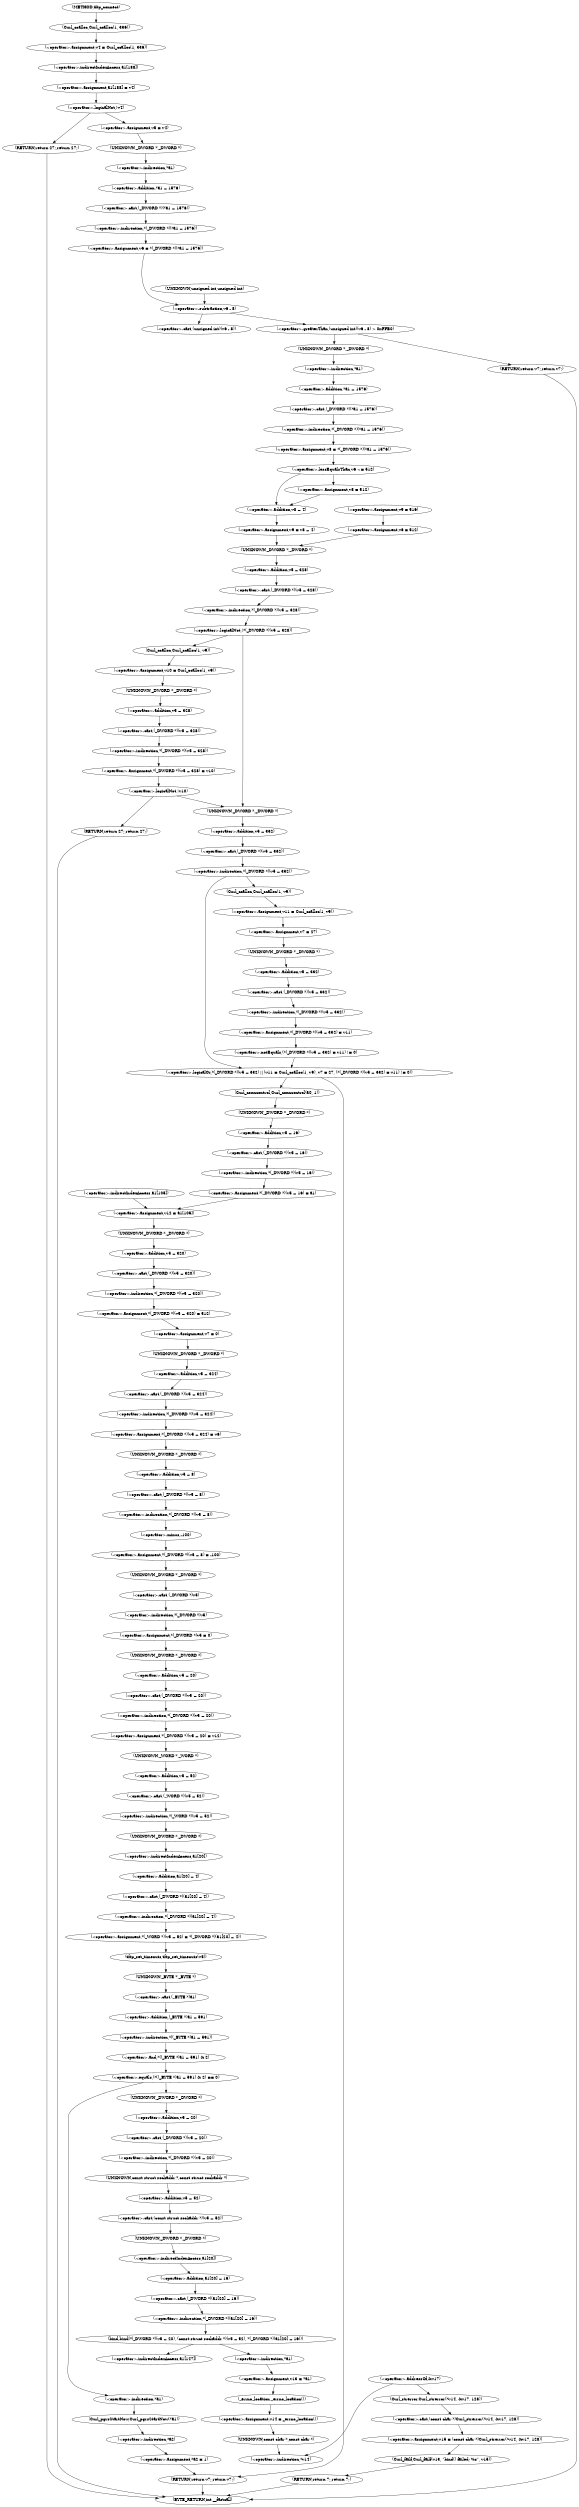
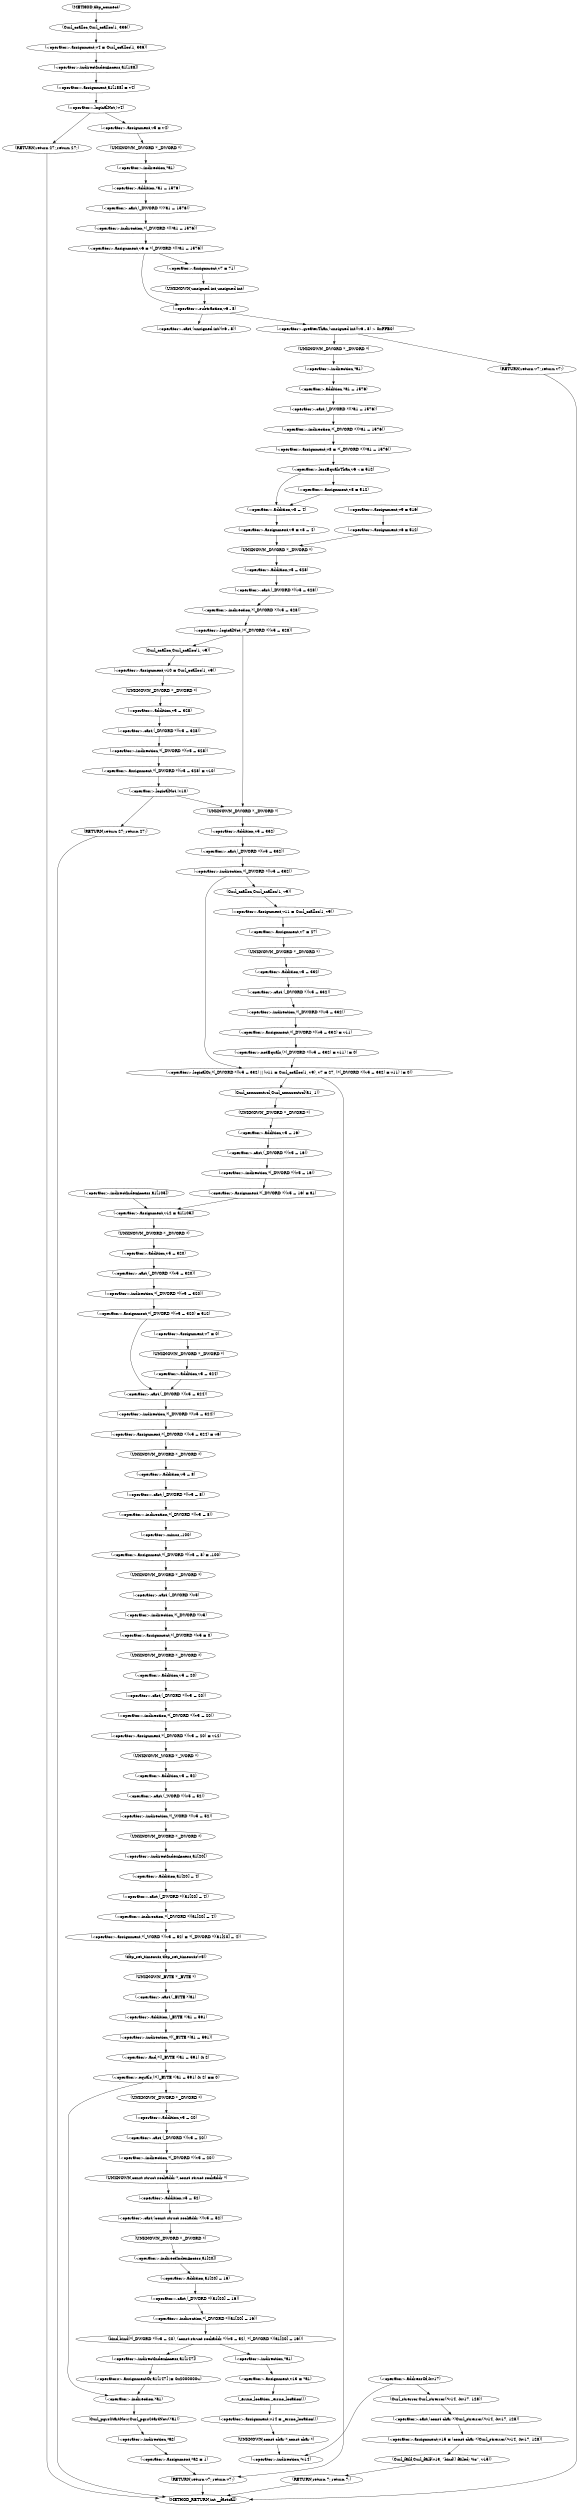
node "(<operator>.assignment,v7 = 71)": added
node "(Curl_conncontrol,Curl_conncontrol(a0, 1))": label "(Curl_conncontrol,Curl_conncontrol(a0, 1))" -> "(Curl_conncontrol,Curl_conncontrol(a1, 1))"
edge "(<operator>.assignment,*(_DWORD *)(v5 + 320) = 512)" -> "(<operator>.assignment,v7 = 0)": now "(<operator>.assignment,*(_DWORD *)(v5 + 320) = 512)" -> "(<operator>.cast,(_DWORD *)(v5 + 324))"
node "(<operators>.assignmentOr,a1[147] |= 0x2000000u)": added
node "(BYTE_RETURN,int __fastcall)": label "(BYTE_RETURN,int __fastcall)" -> "(METHOD_RETURN,int __fastcall)"
